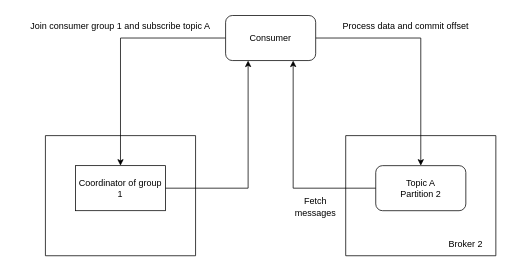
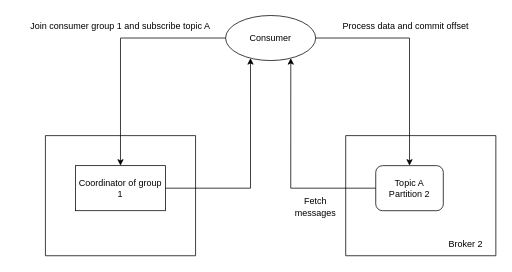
node "Consumer": shape rounded rectangle -> ellipse
node "Topic A Partition 2": size 90x45 -> 68x45
